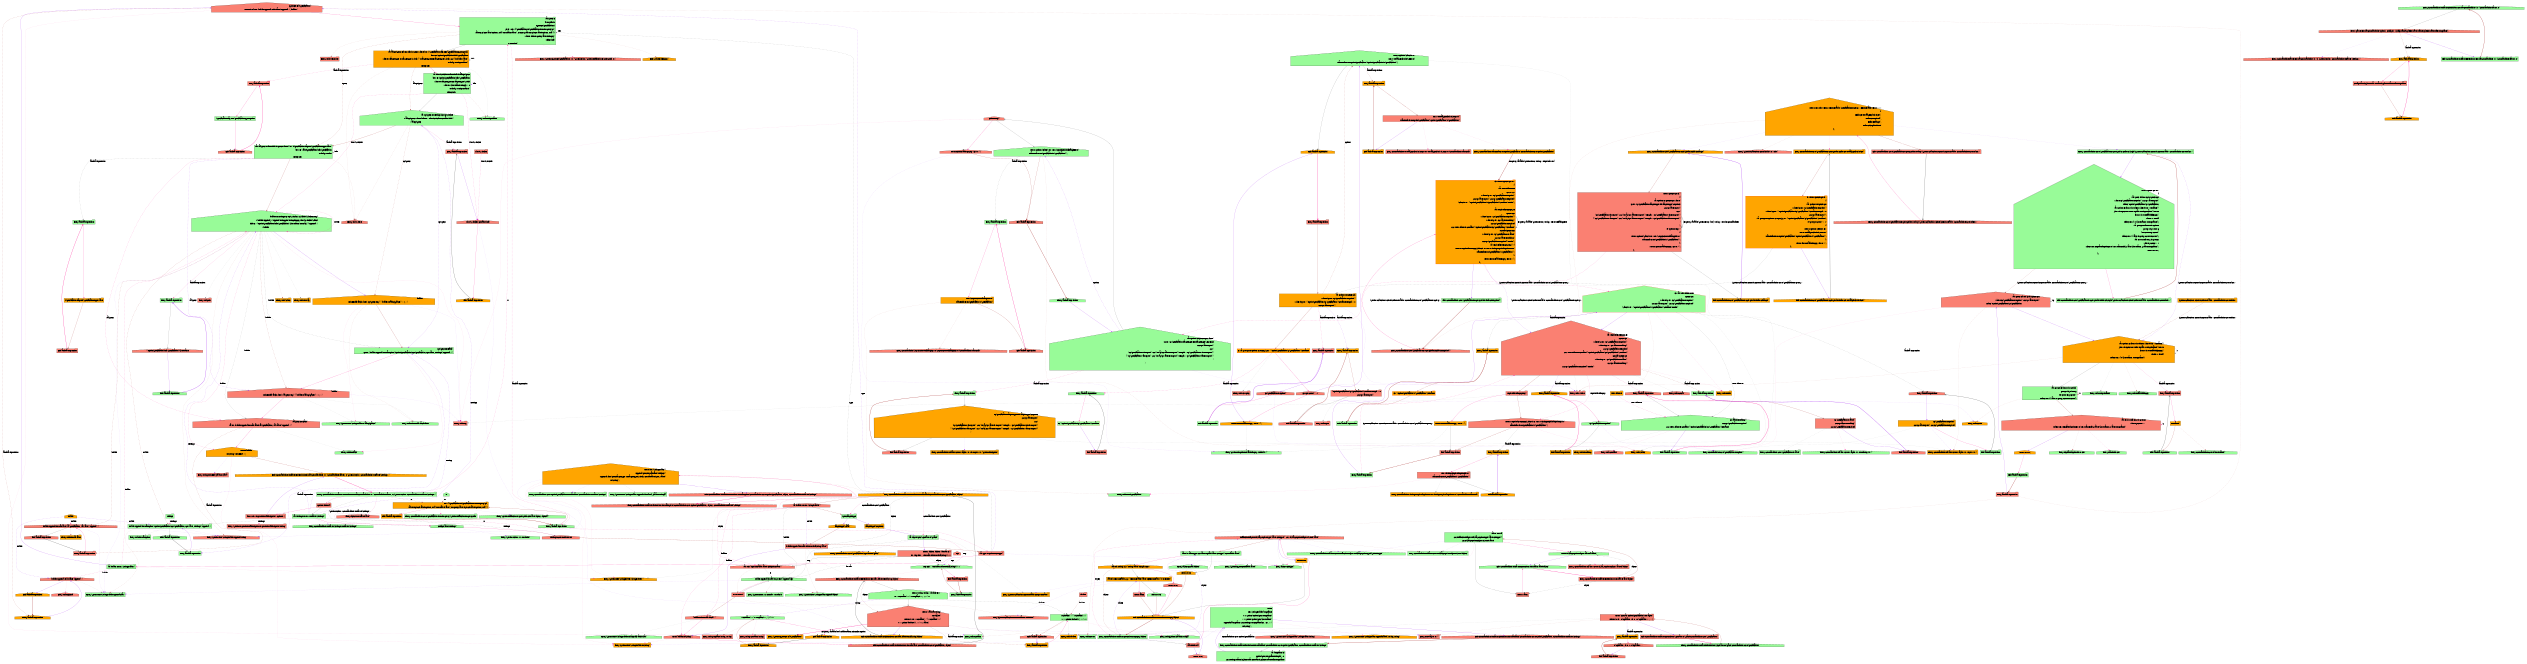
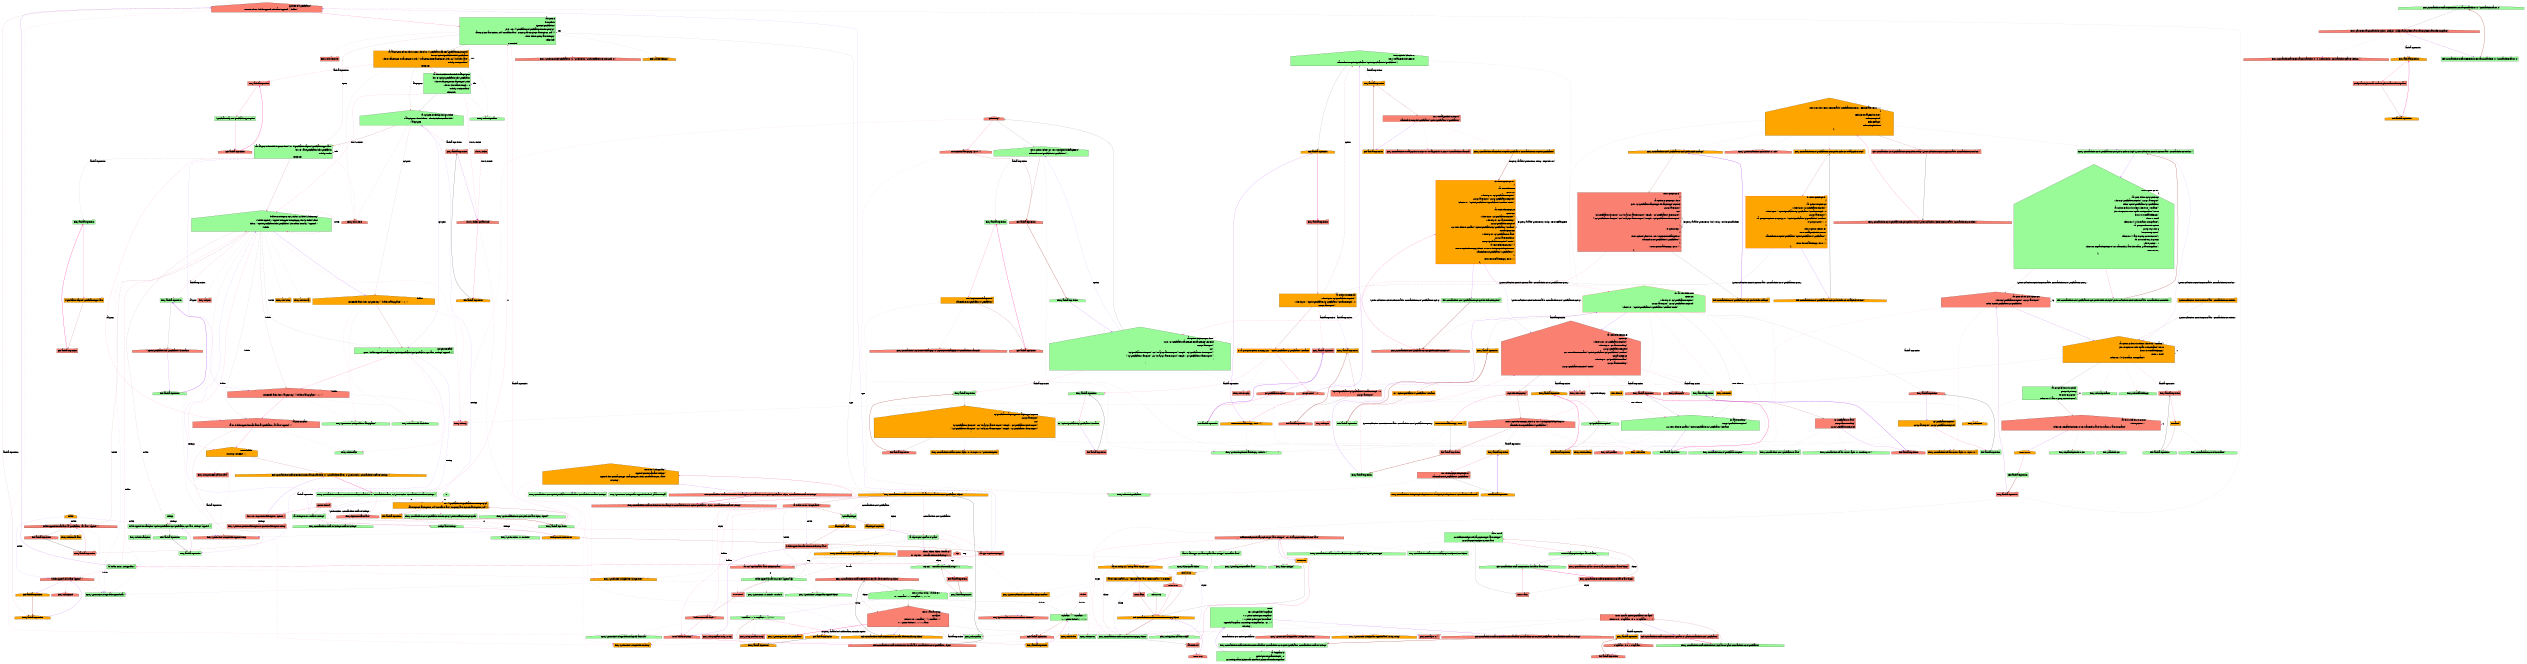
node "settings.Consumed = true": fillcolor salmon -> orange
